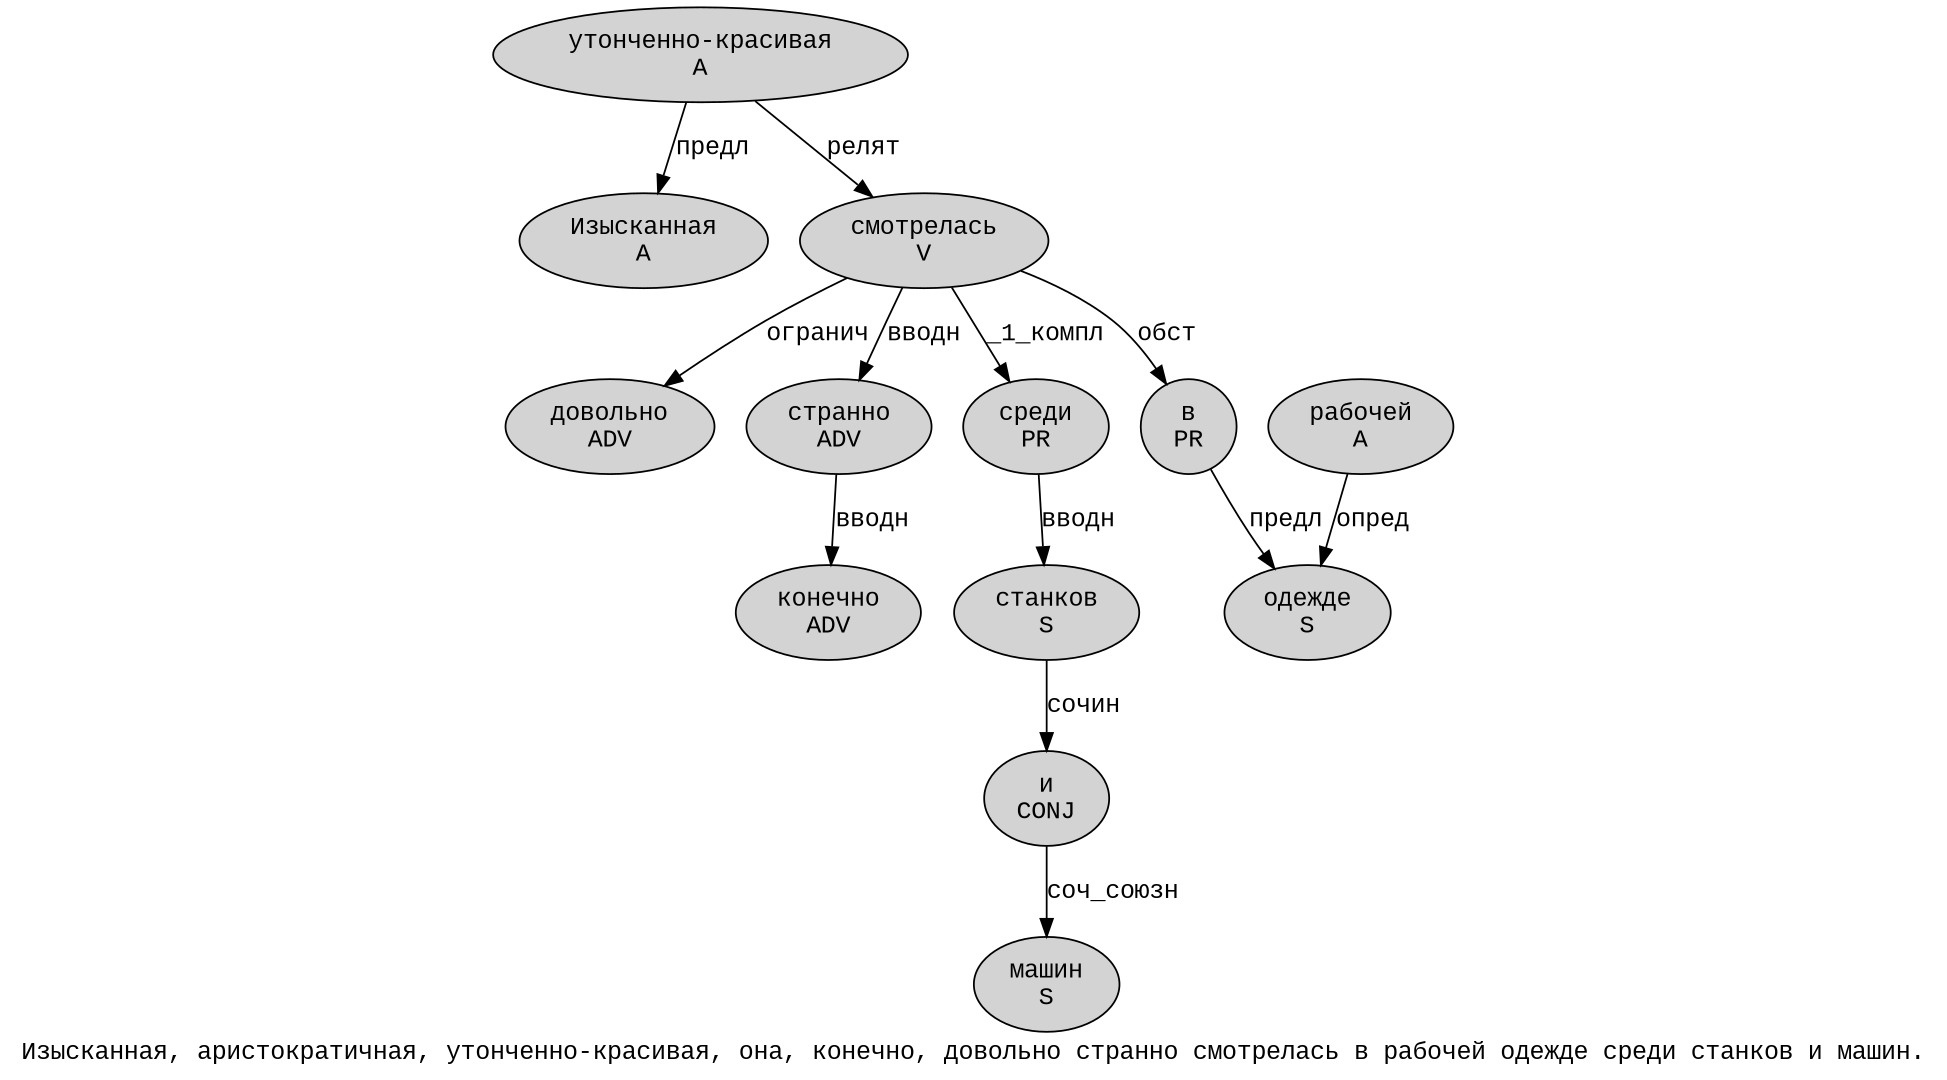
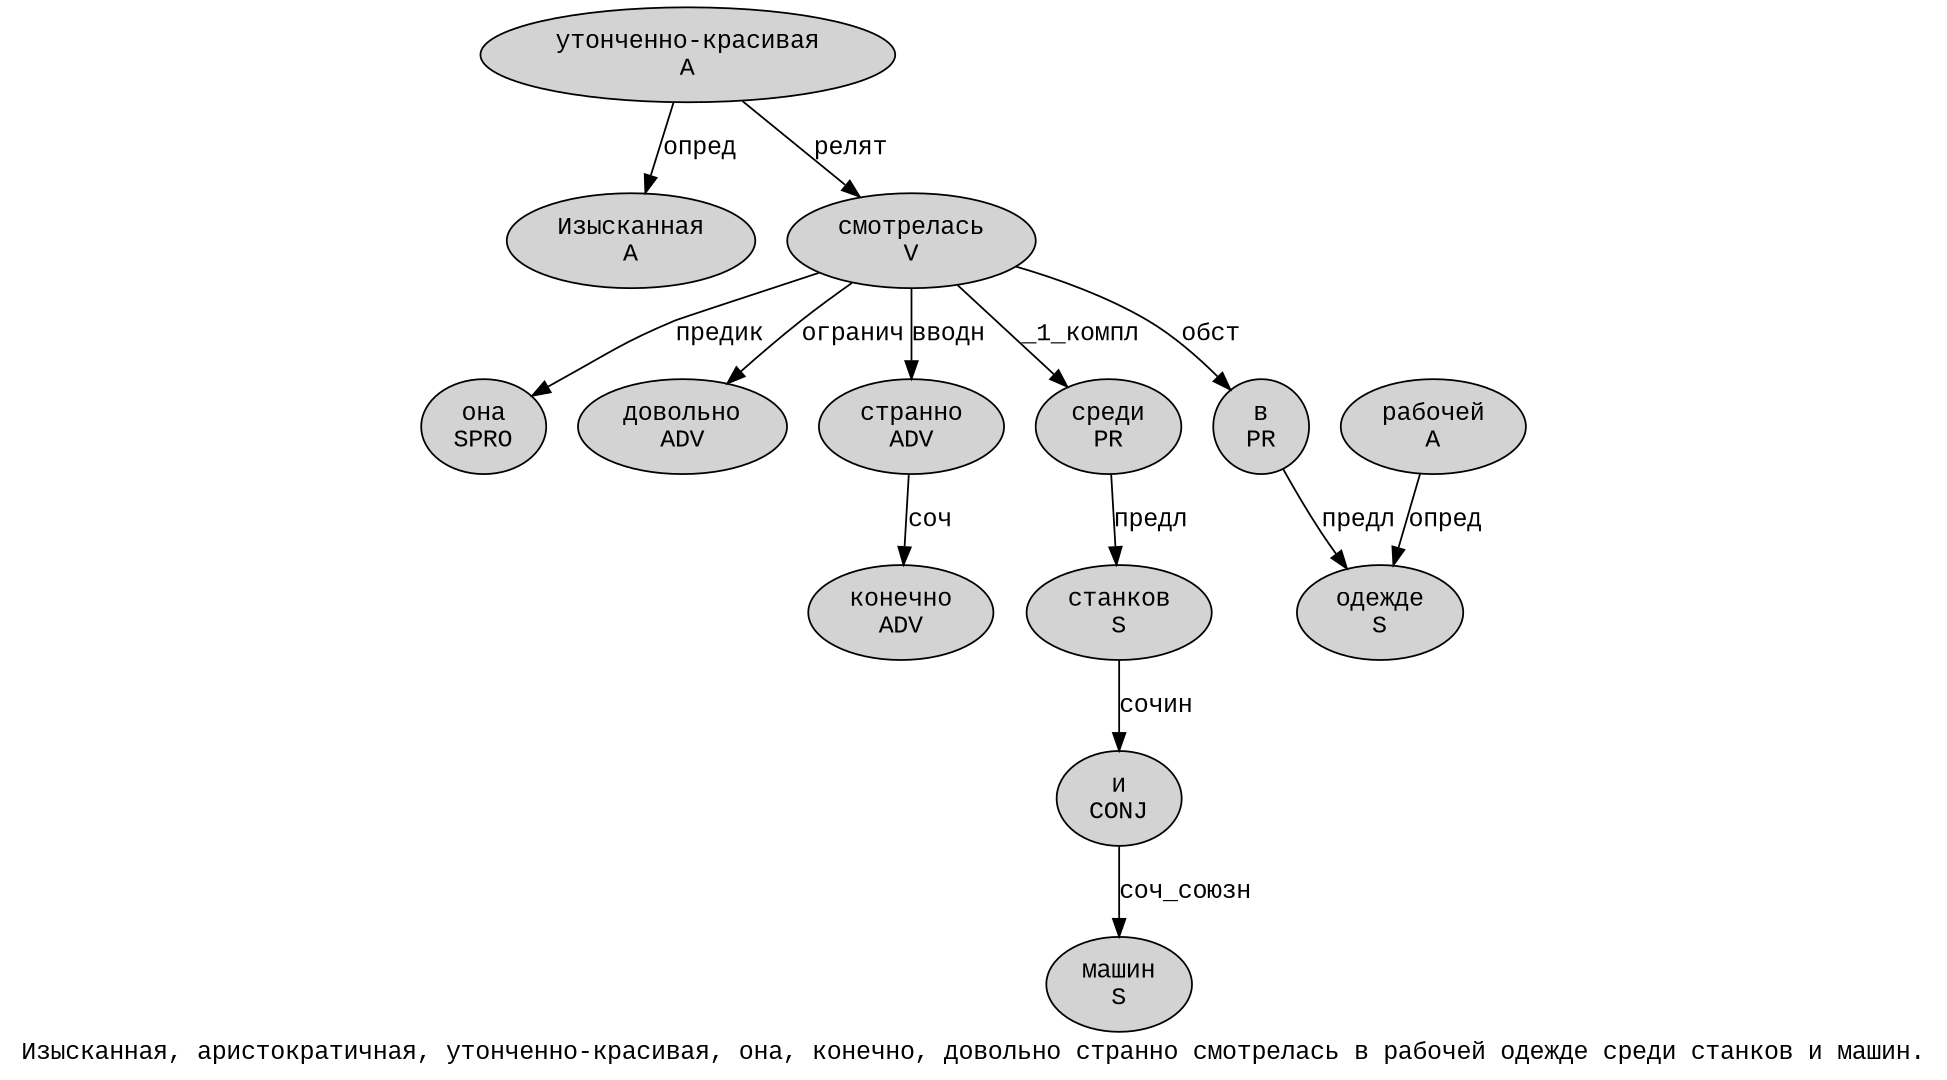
edge "утонченно-красивая A" -> "Изысканная A": label "предл" -> "опред"
node "она SPRO": added
edge "странно ADV" -> "конечно ADV": label "вводн" -> "соч"
edge "среди PR" -> "станков S": label "вводн" -> "предл"
